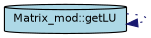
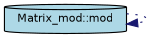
node "Matrix_mod::getLU": label "Matrix_mod::getLU" -> "Matrix_mod::mod"
